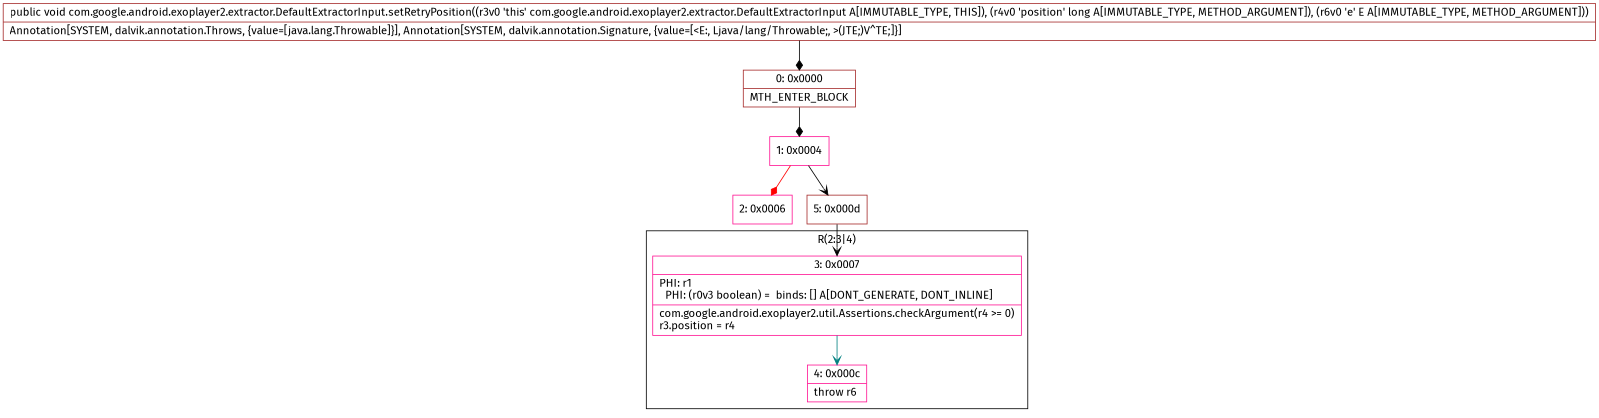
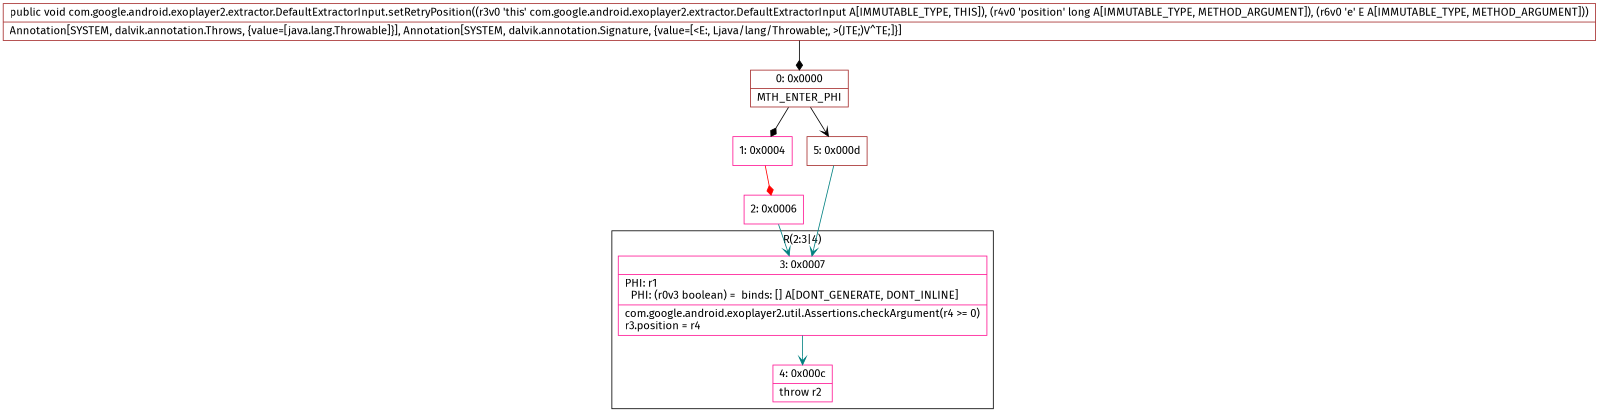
node "0: 0x0000": text "MTH_ENTER_BLOCK" -> "MTH_ENTER_PHI"
edge "1: 0x0004" -> "5: 0x000d": now "0: 0x0000" -> "5: 0x000d"
edge "2: 0x0006" -> "3: 0x0007": added
edge "5: 0x000d" -> "3: 0x0007": color black -> teal
node "4: 0x000c": text "throw r6" -> "throw r2"
